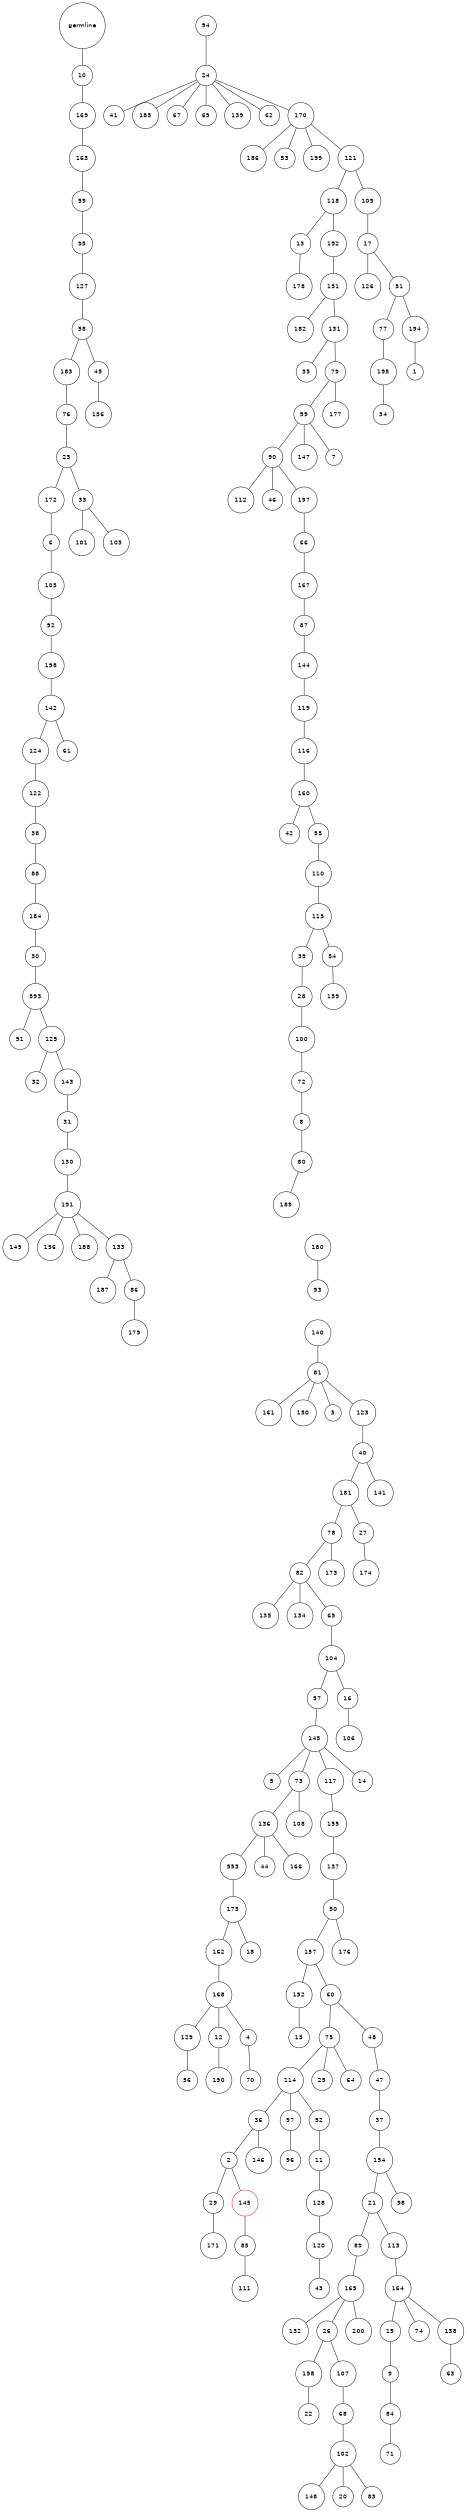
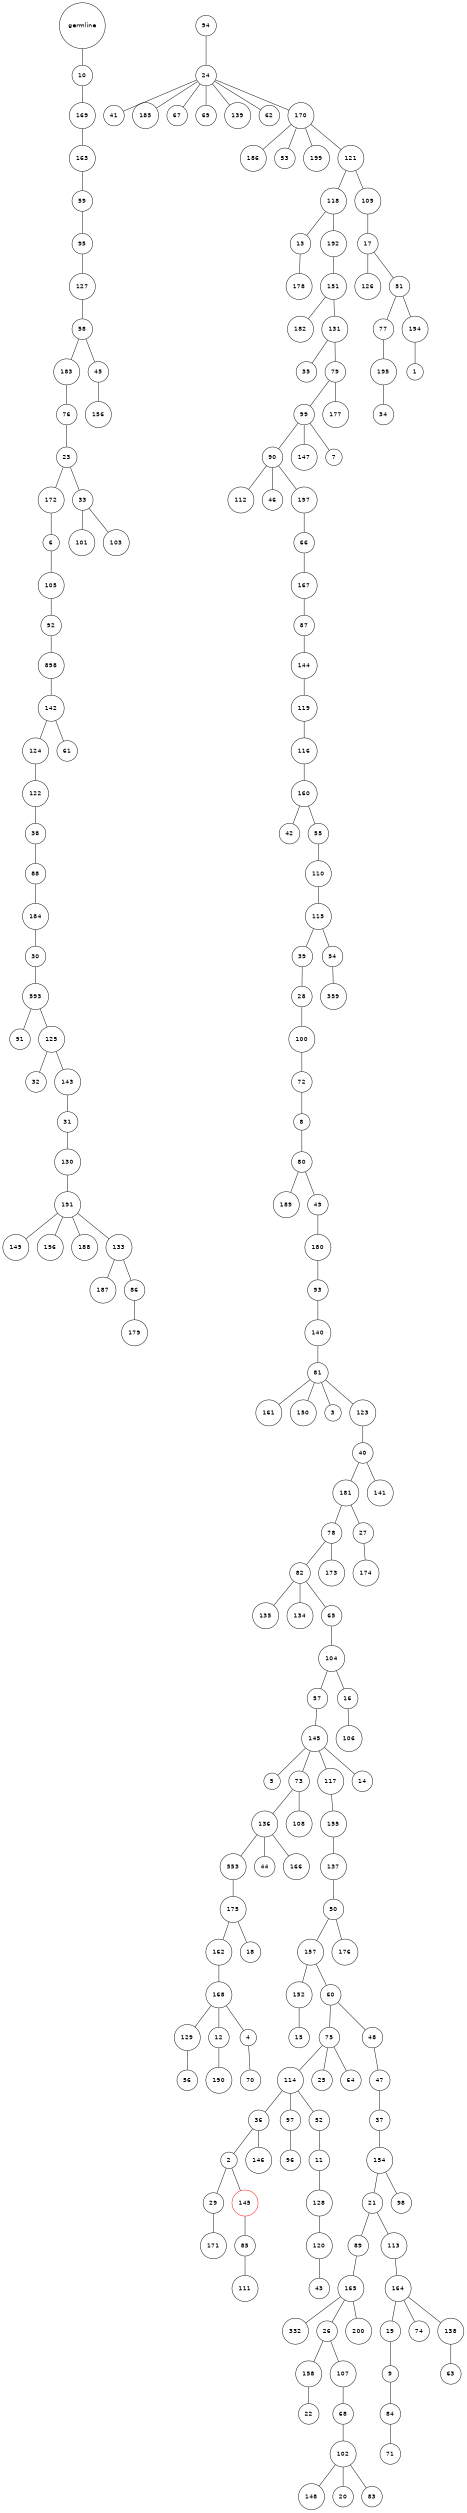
node "198": label "198" -> "898"
node "159": label "159" -> "359"
node "49": added
edge "93" -- "140": added
node "132": label "132" -> "332"
